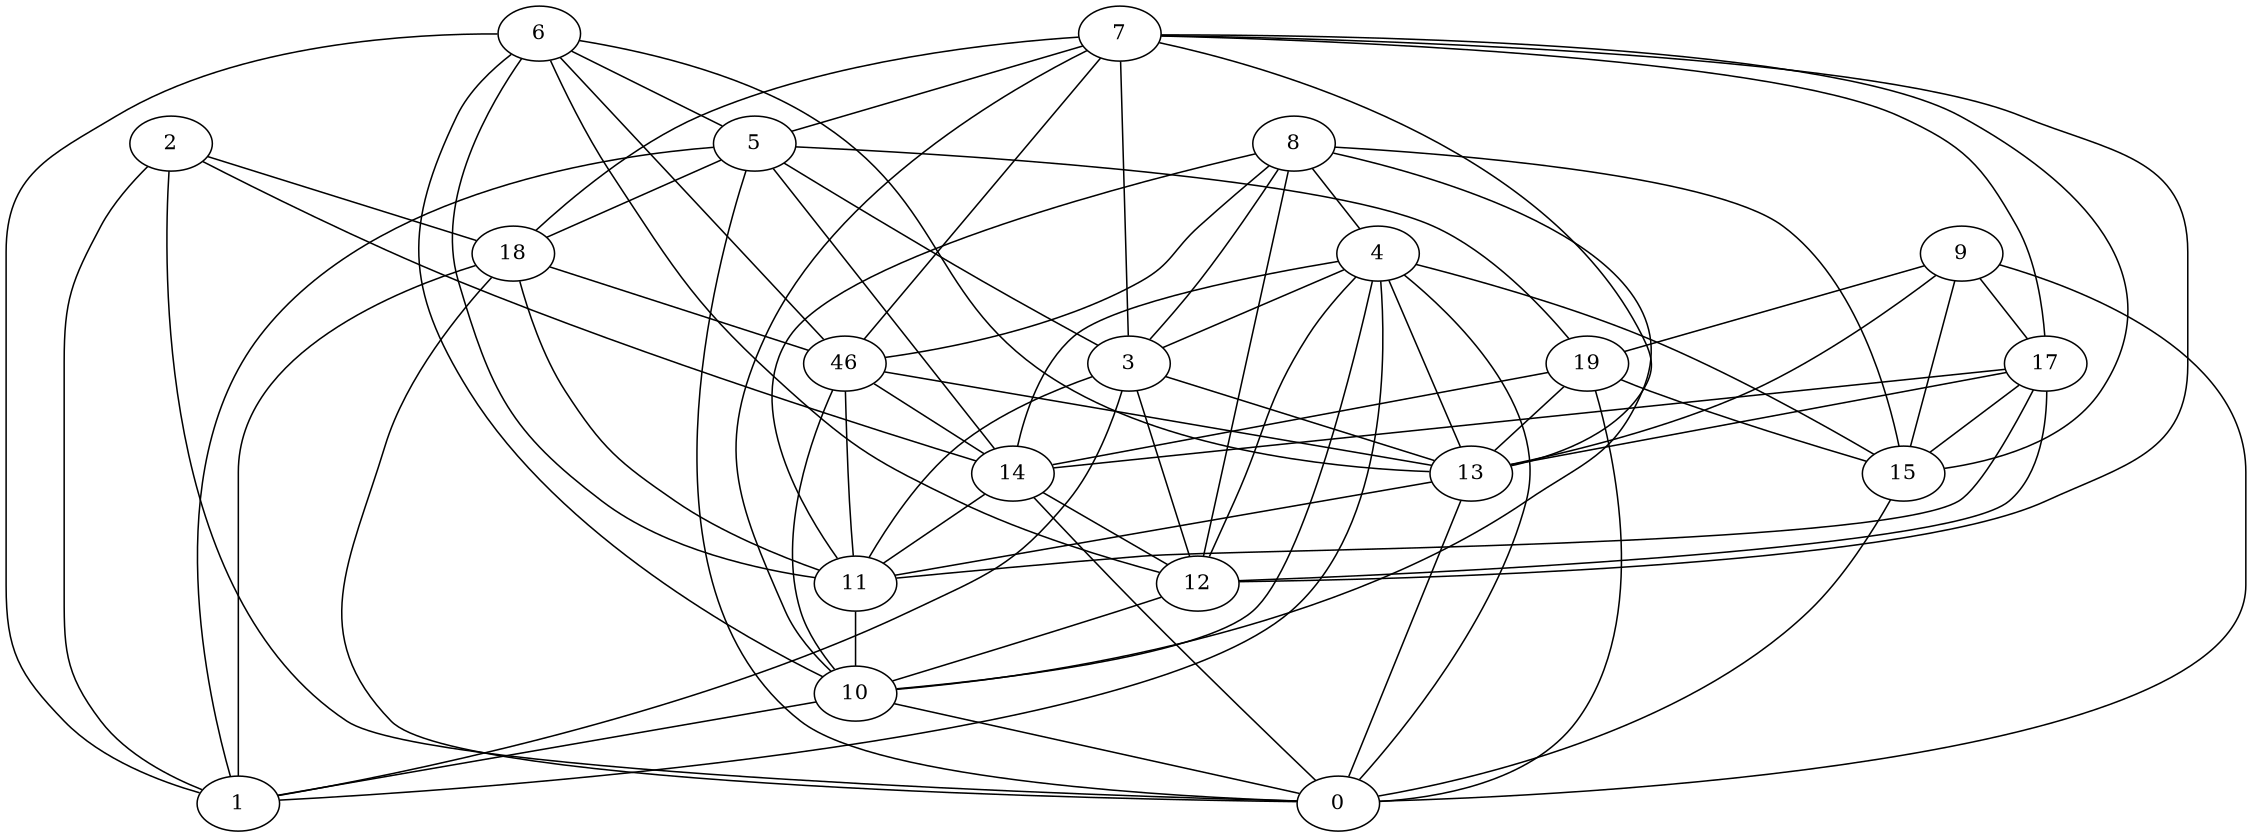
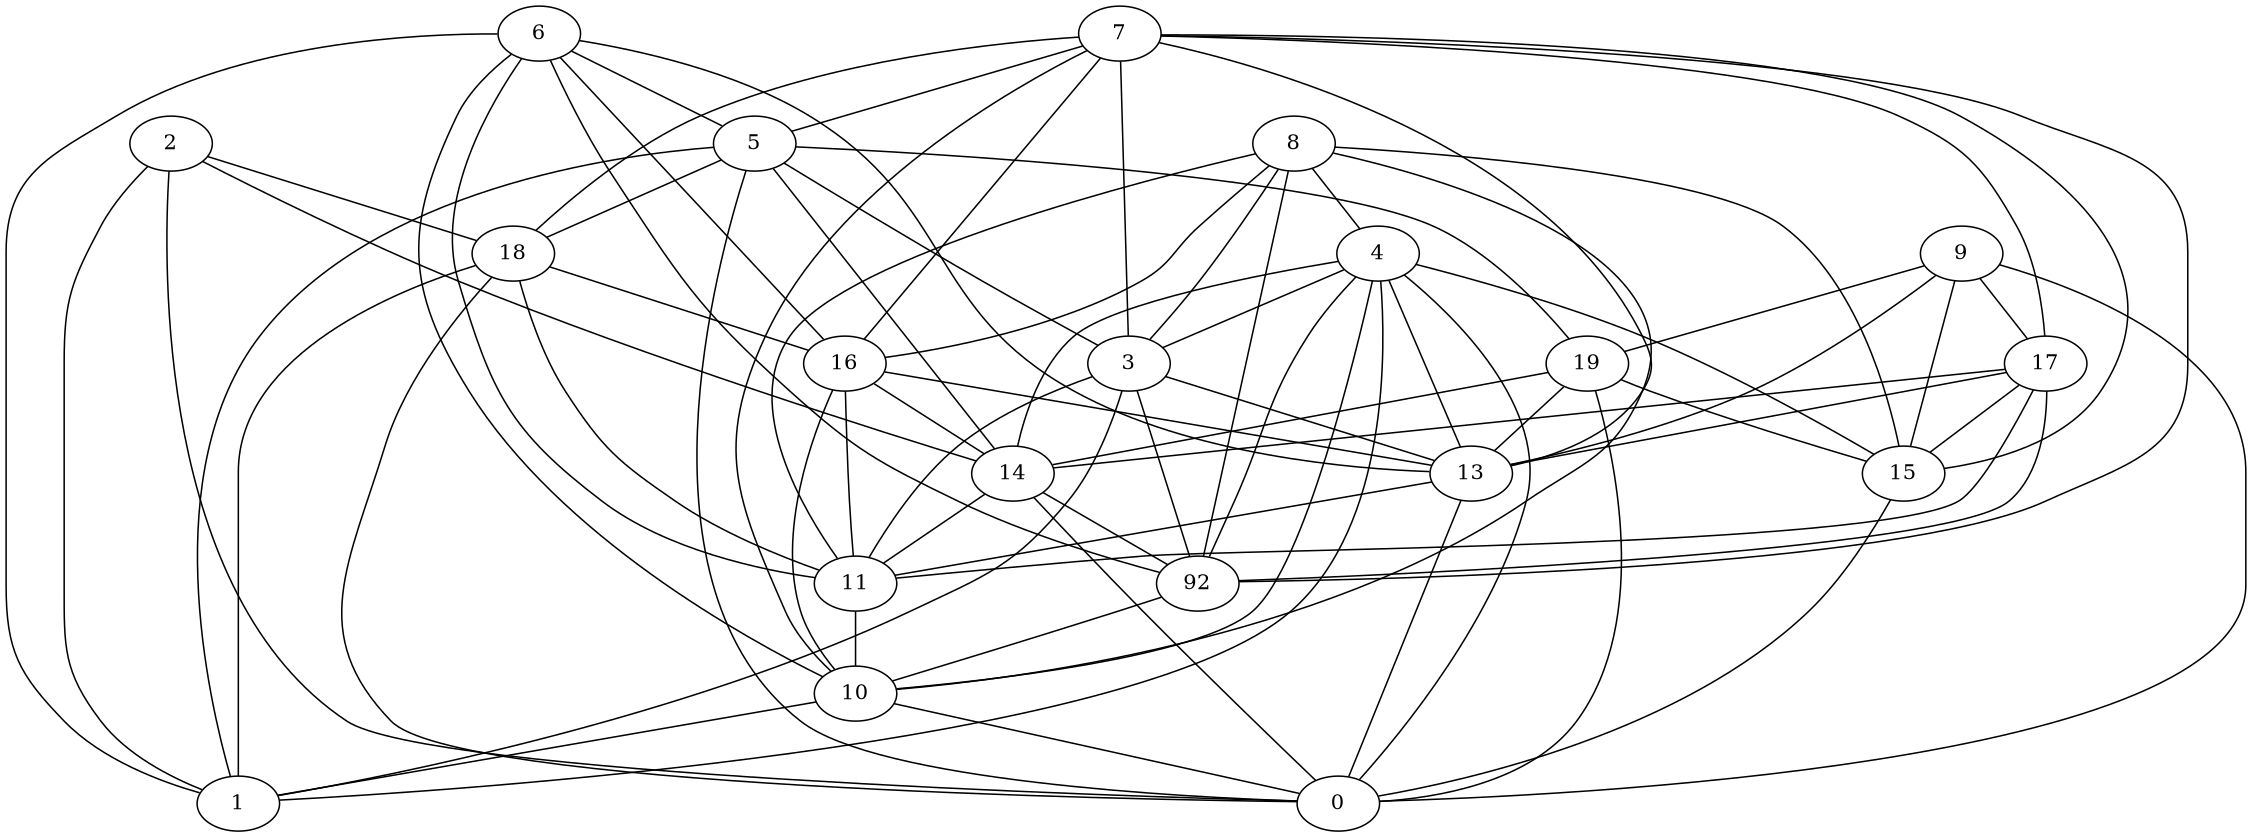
node "46": label "46" -> "16"
node "12": label "12" -> "92"
